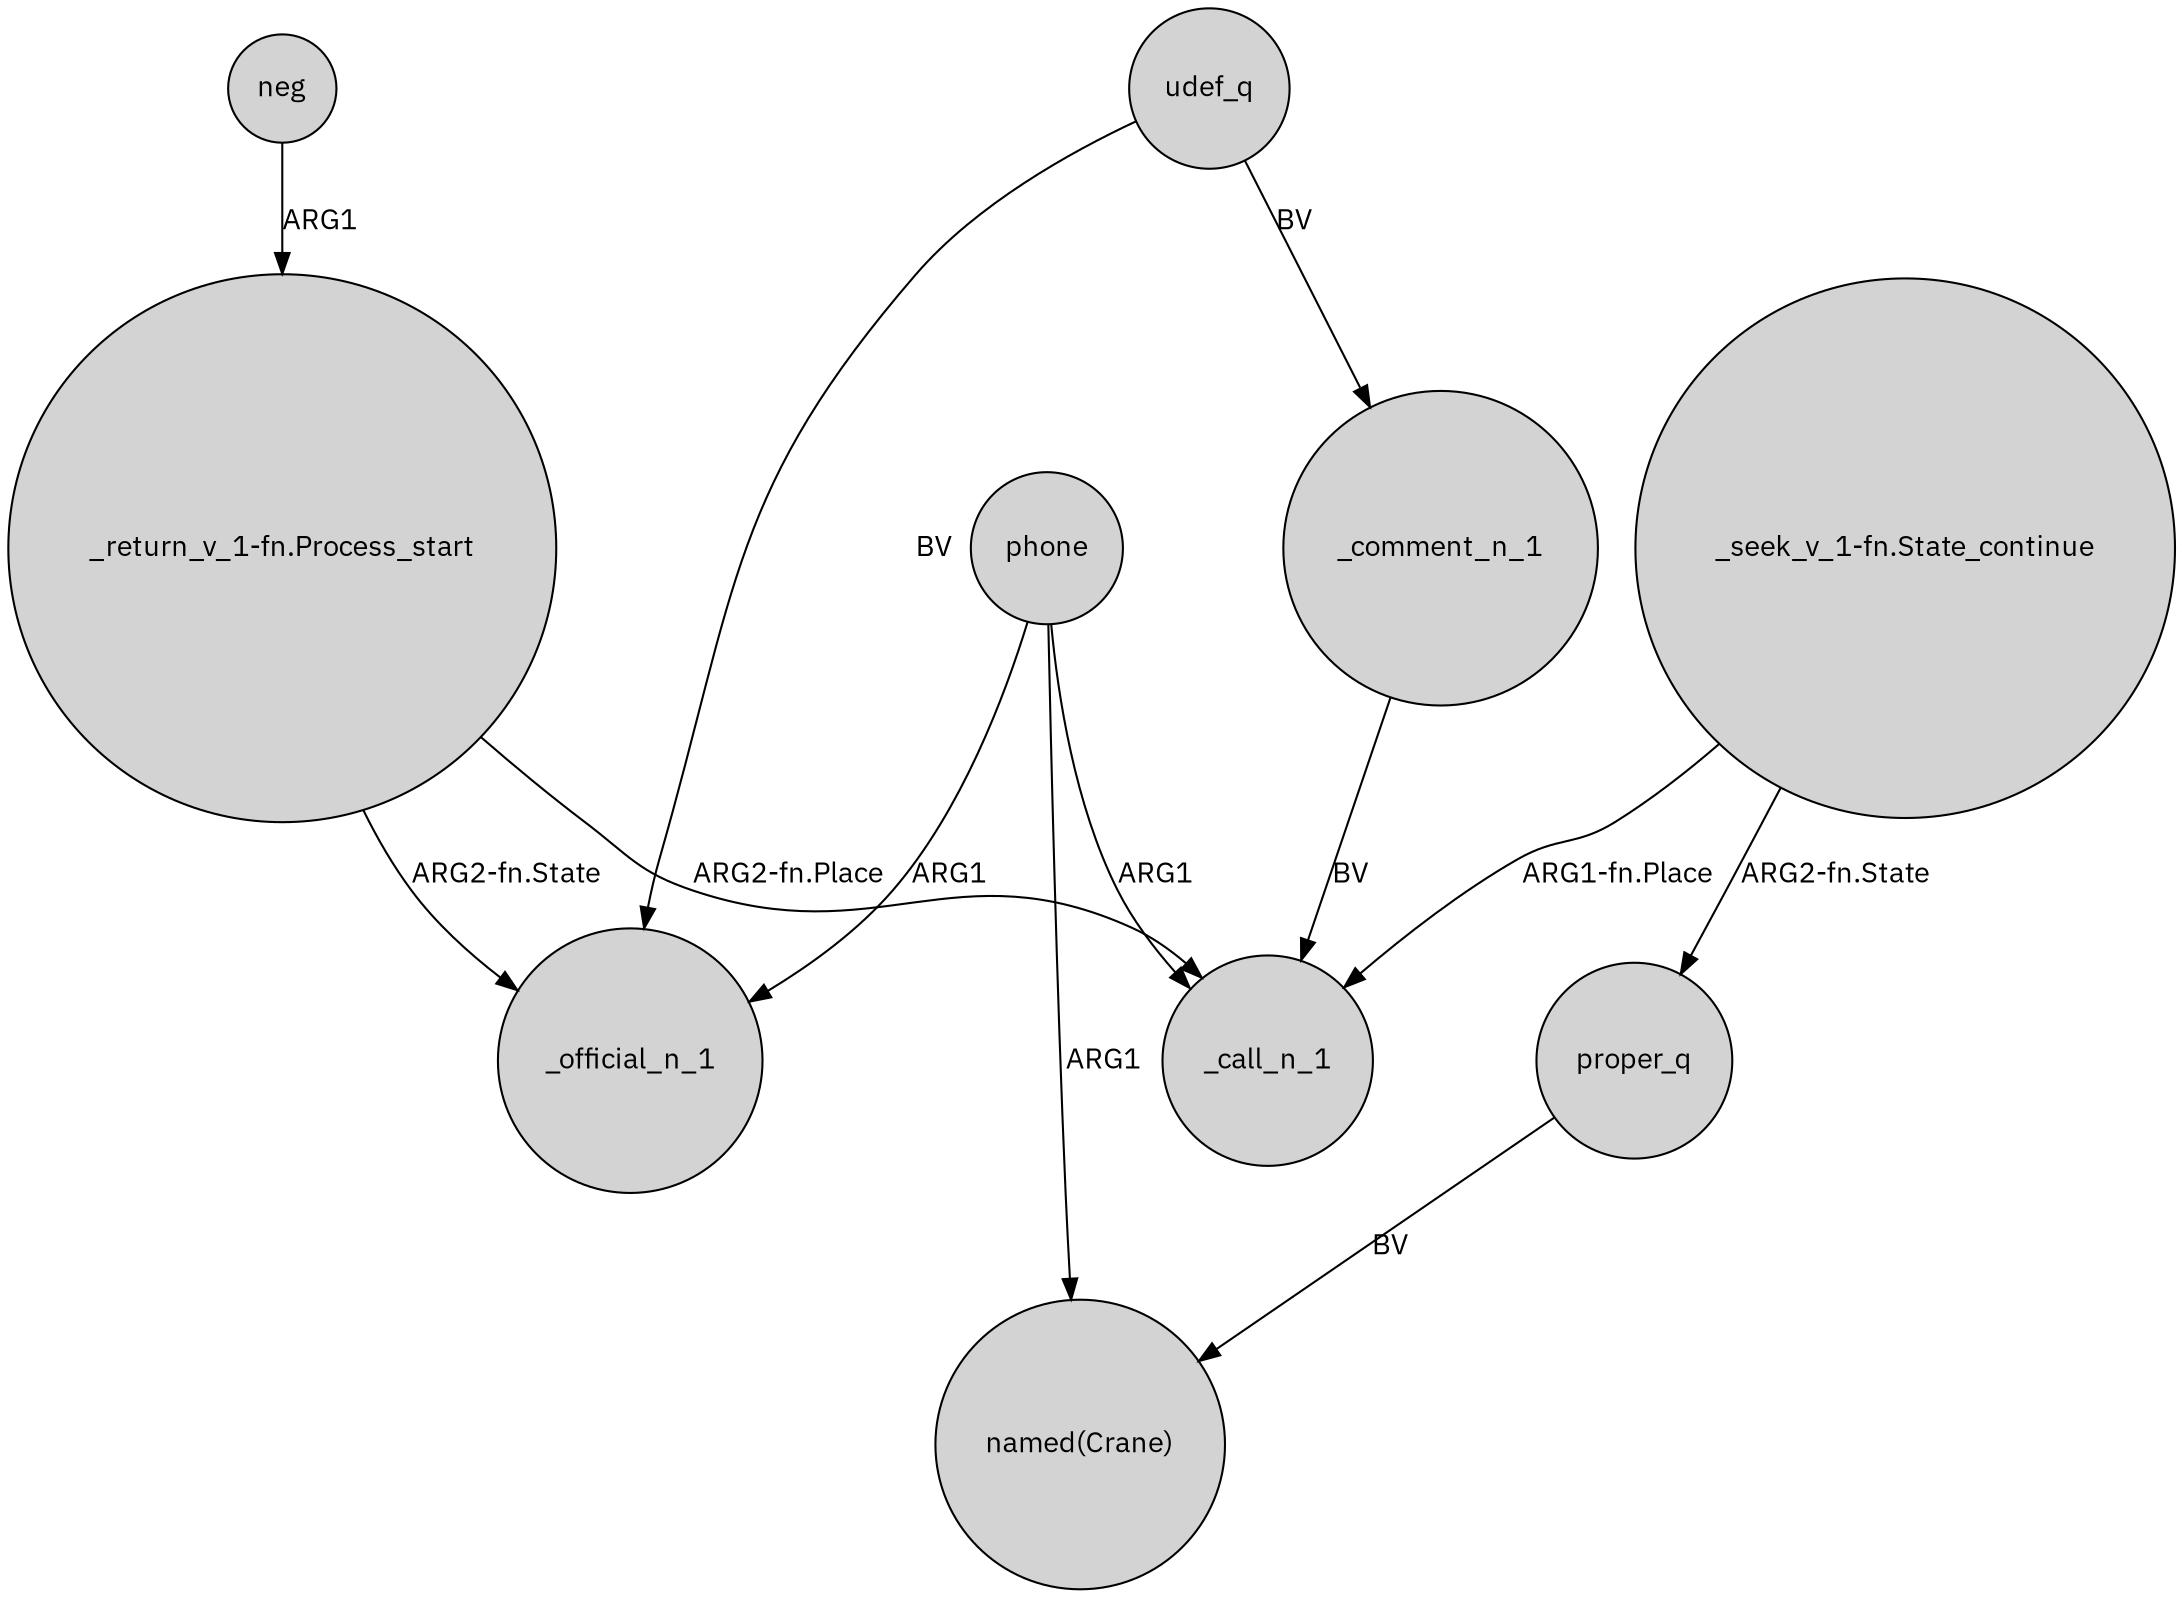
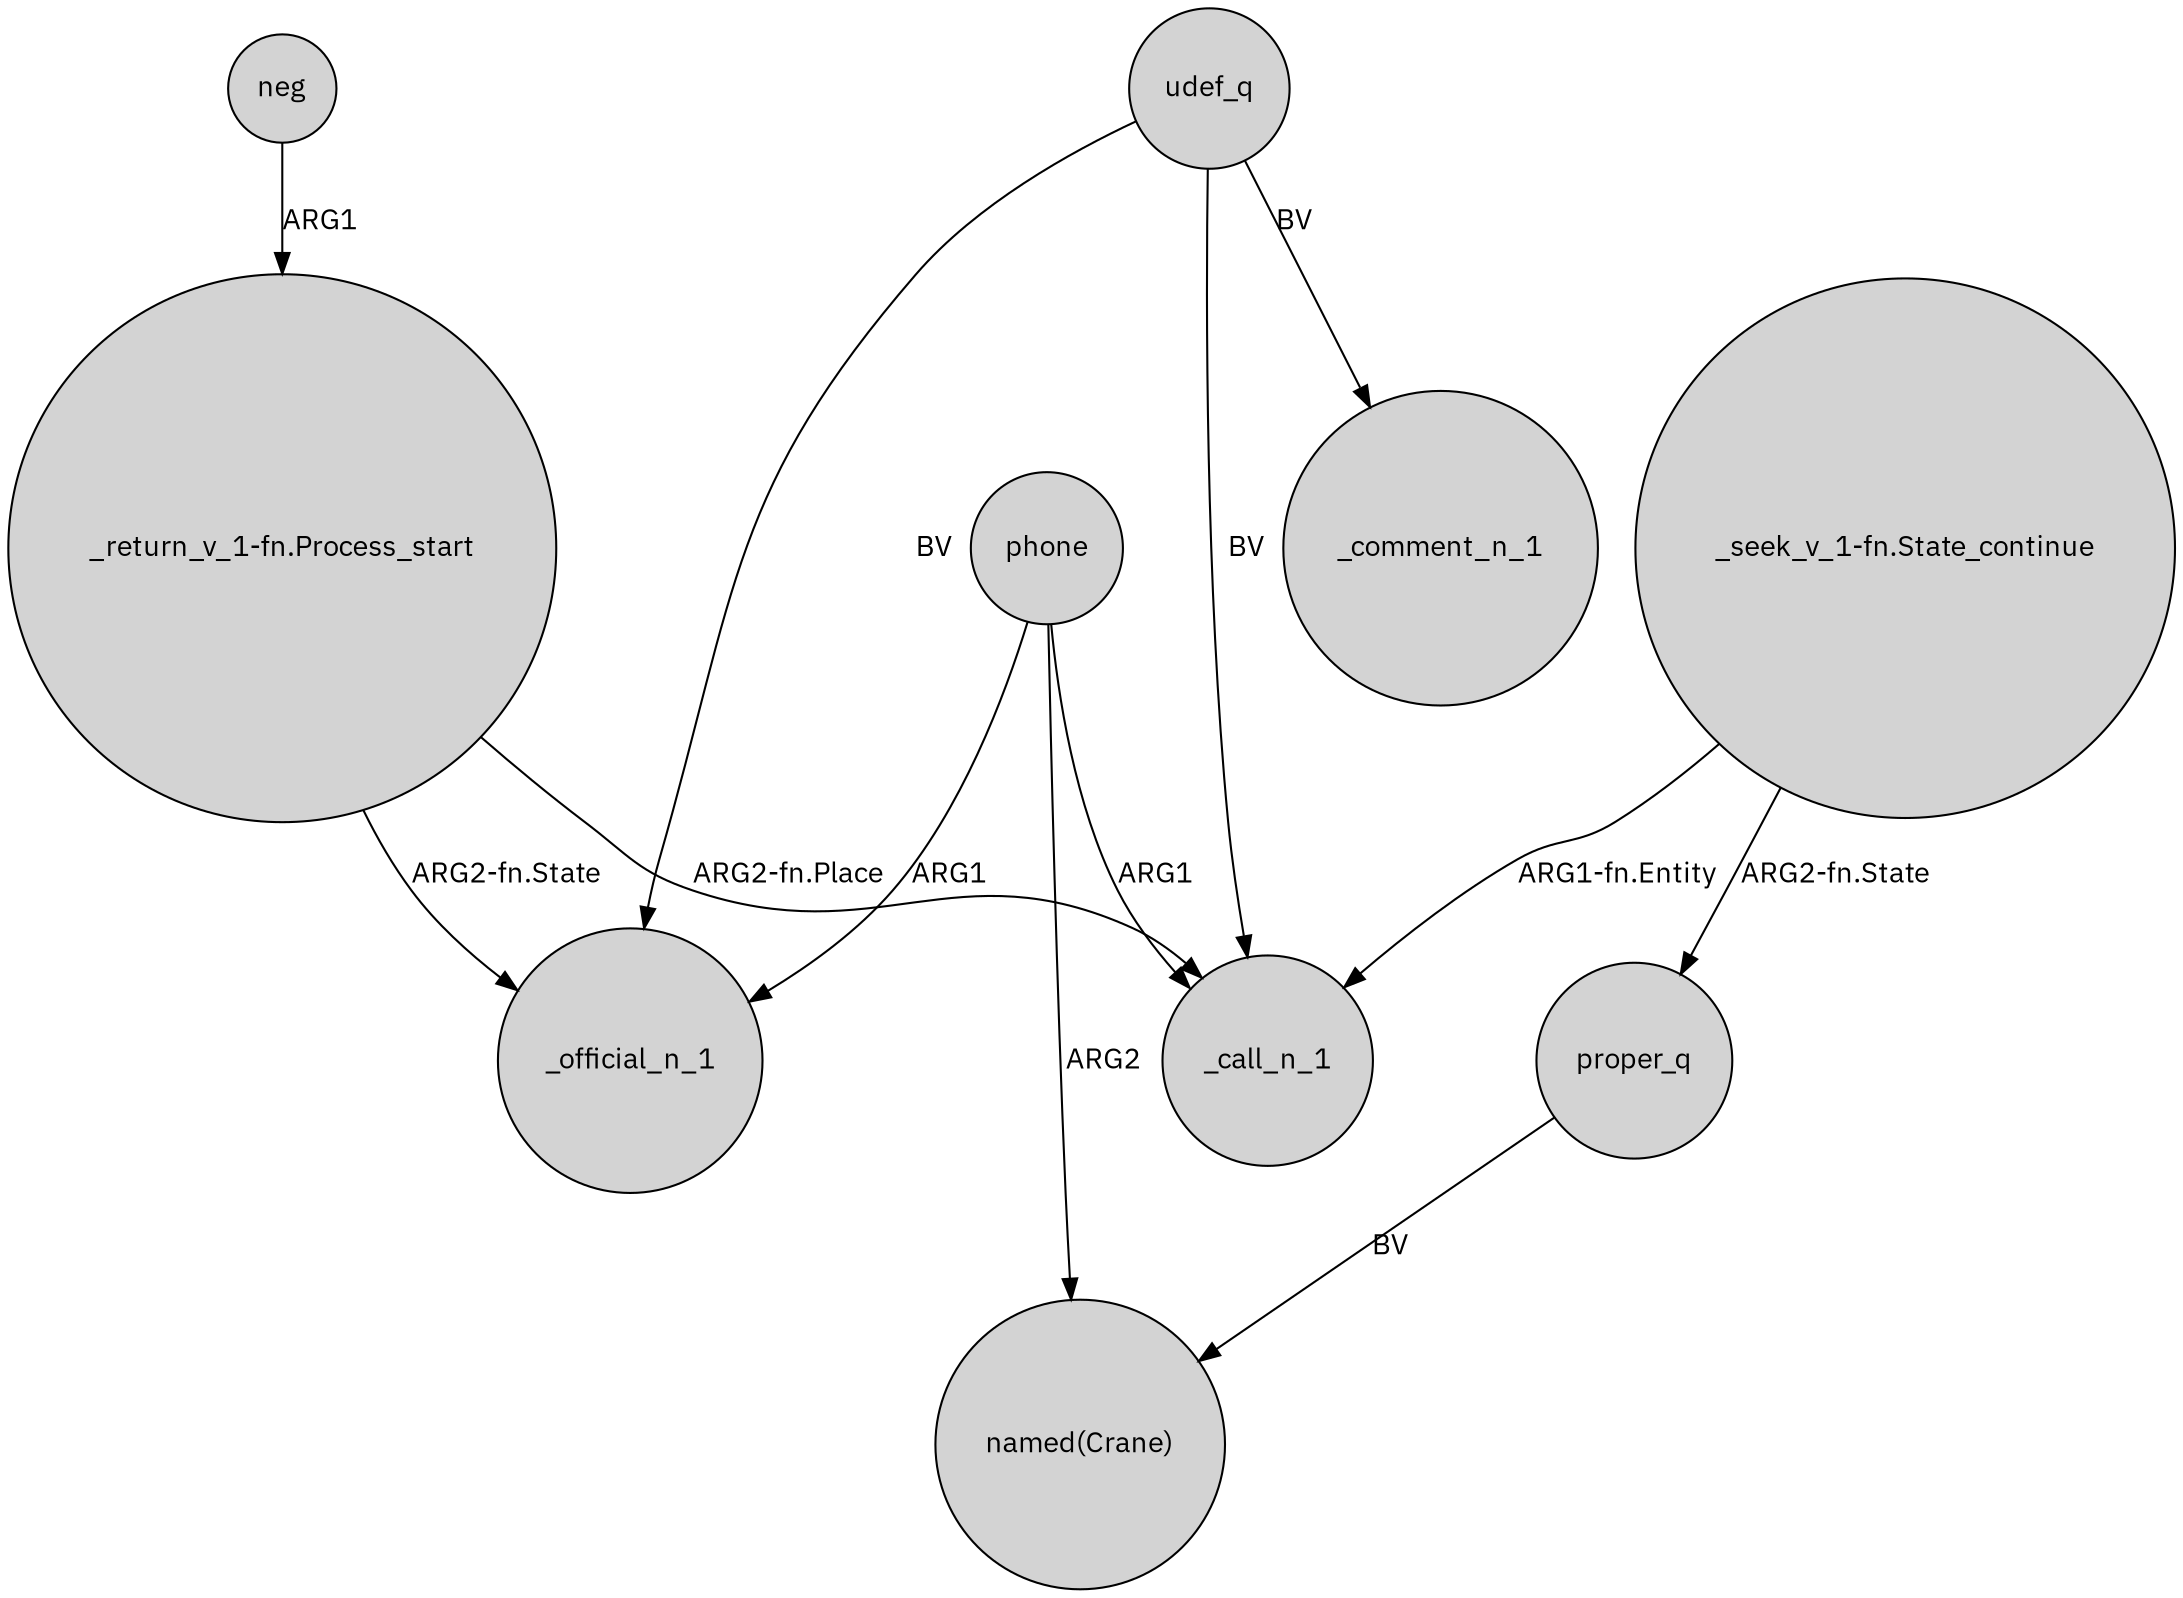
edge "_comment_n_1" -> "_call_n_1": now "udef_q" -> "_call_n_1"
edge "_seek_v_1-fn.State_continue" -> "_call_n_1": label "ARG1-fn.Place" -> "ARG1-fn.Entity"
edge "phone" -> "named(Crane)": label "ARG1" -> "ARG2"
